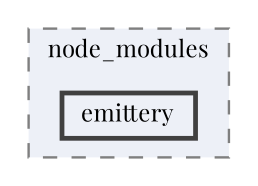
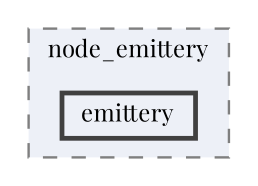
cluster "node_modules": label "node_modules" -> "node_emittery"
